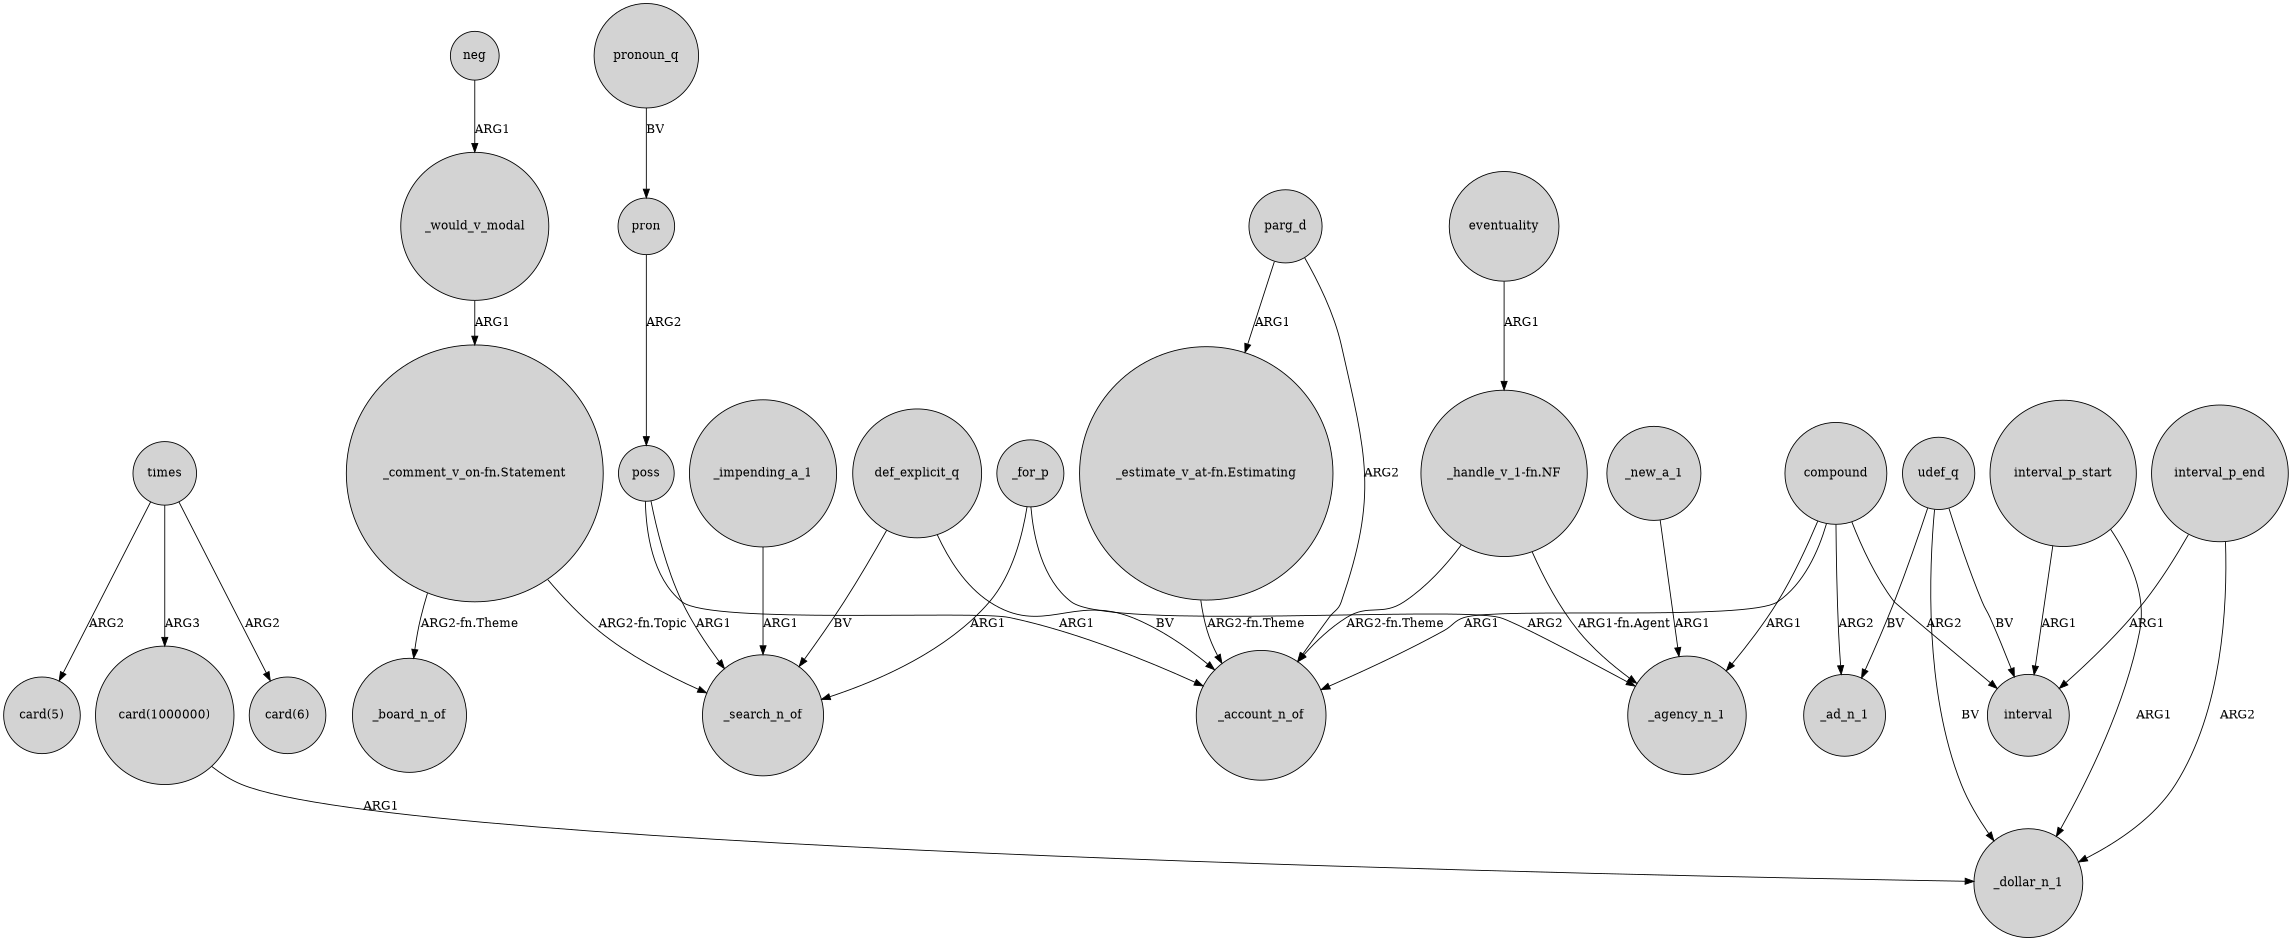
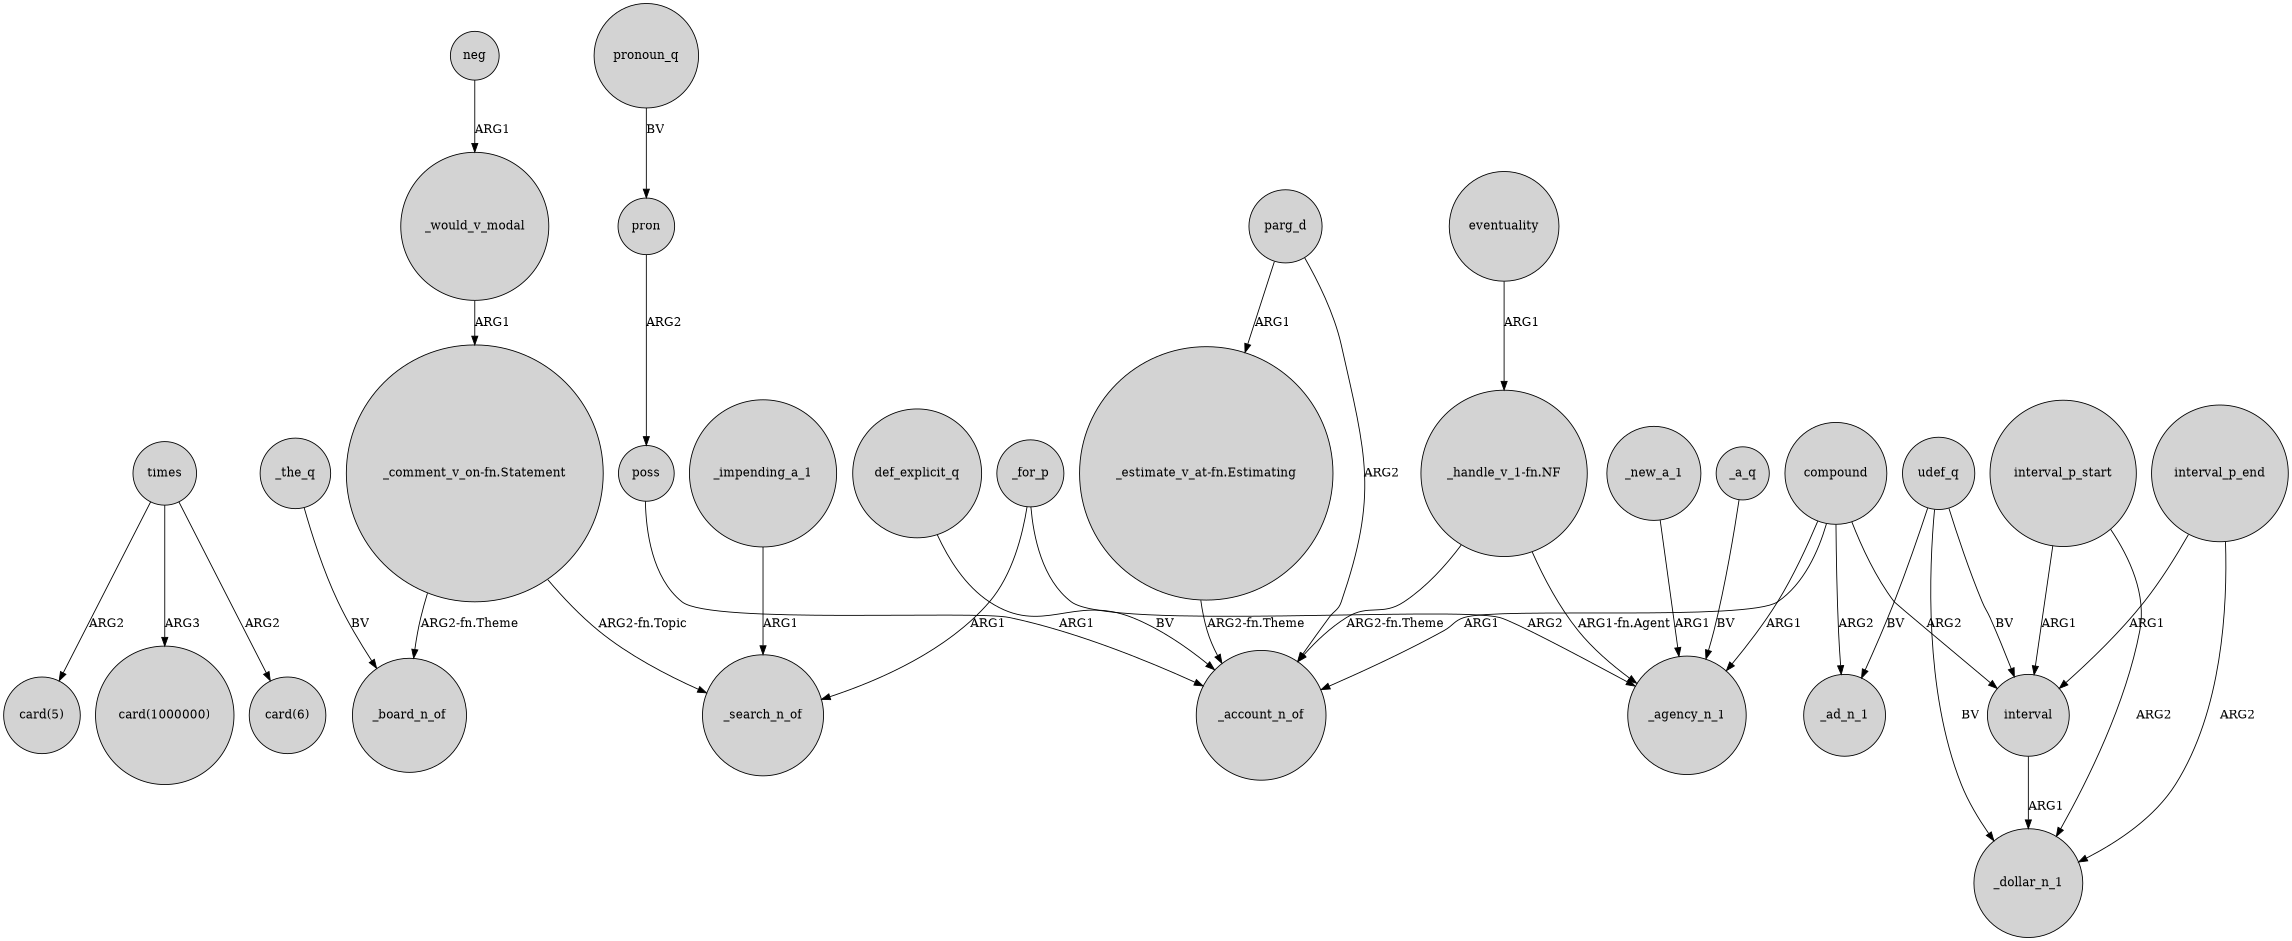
node "_the_q": added
node "_a_q": added
edge "poss" -> "_search_n_of": removed, label "ARG1"
edge "def_explicit_q" -> "_search_n_of": removed, label "BV"
edge "interval_p_start" -> "_dollar_n_1": label "ARG1" -> "ARG2"
edge "card(1000000)" -> "_dollar_n_1": now "interval" -> "_dollar_n_1"
